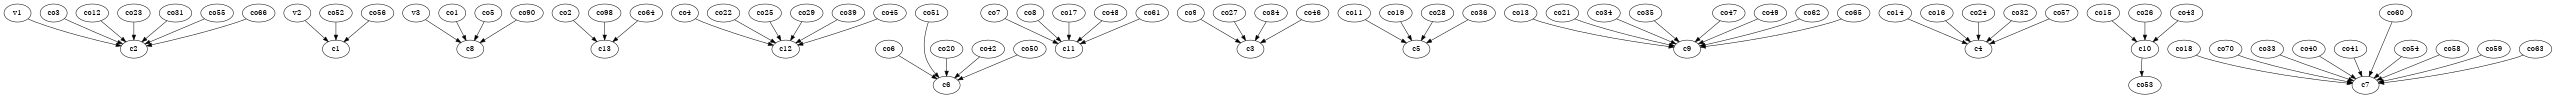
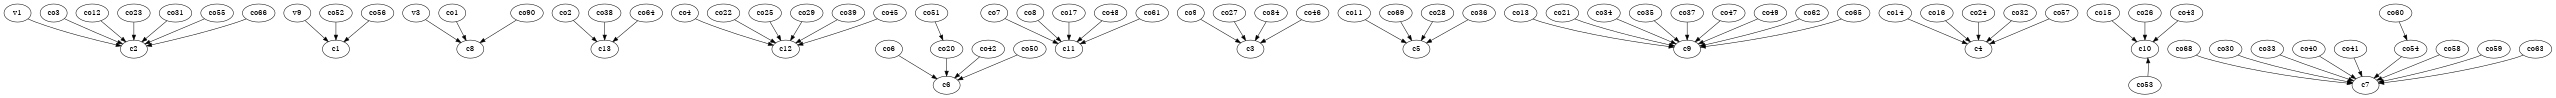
node "v2": label "v2" -> "v9"
node "co5": removed
node "co98": label "co98" -> "co38"
node "co19": label "co19" -> "co69"
node "co37": added
edge "co60" -> "c7": now "co60" -> "co54"
edge "co51" -> "c6": now "co51" -> "co20"
node "co18": label "co18" -> "co68"
node "co70": label "co70" -> "co30"
edge "c10" -> "co53": reversed
